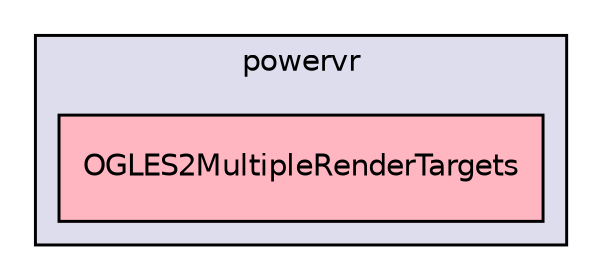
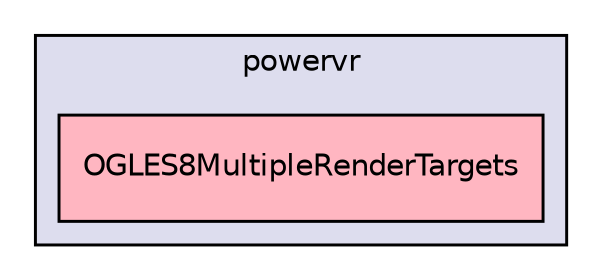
node "OGLES2MultipleRenderTargets": label "OGLES2MultipleRenderTargets" -> "OGLES8MultipleRenderTargets"
